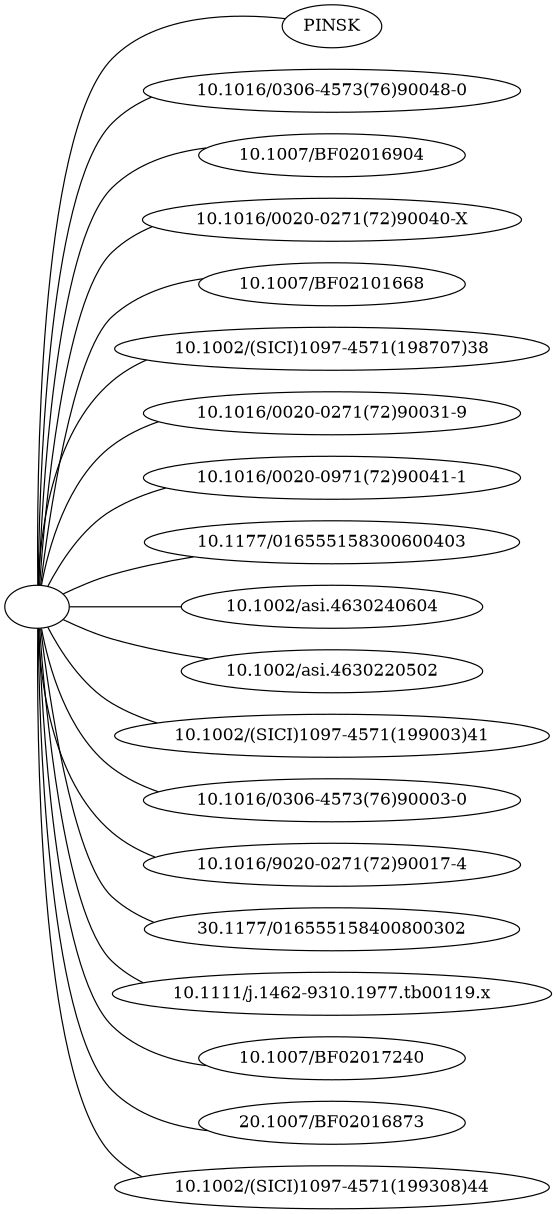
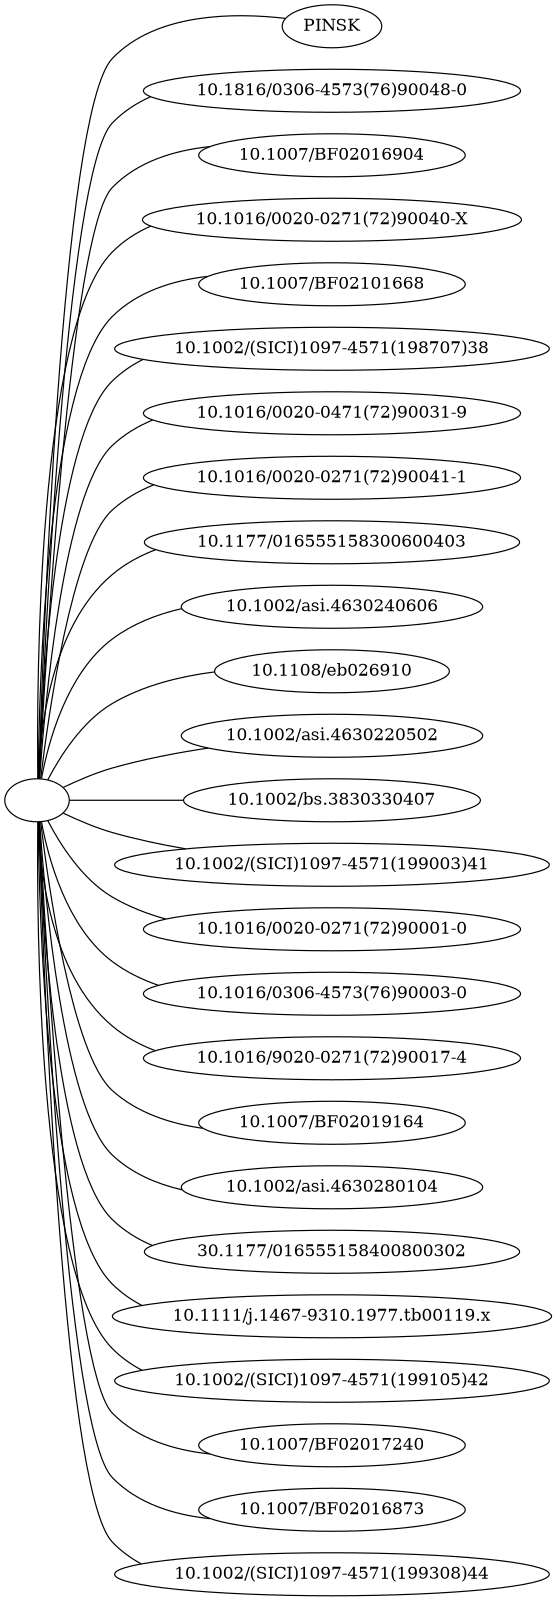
node "10.1016/0306-4573(76)90048-0": label "10.1016/0306-4573(76)90048-0" -> "10.1816/0306-4573(76)90048-0"
node "10.1016/0020-0271(72)90031-9": label "10.1016/0020-0271(72)90031-9" -> "10.1016/0020-0471(72)90031-9"
node "10.1016/0020-0971(72)90041-1": label "10.1016/0020-0971(72)90041-1" -> "10.1016/0020-0271(72)90041-1"
node "10.1002/asi.4630240604": label "10.1002/asi.4630240604" -> "10.1002/asi.4630240606"
node "10.1108/eb026910": added
node "10.1002/bs.3830330407": added
node "10.1016/0020-0271(72)90001-0": added
node "10.1111/j.1462-9310.1977.tb00119.x": label "10.1111/j.1462-9310.1977.tb00119.x" -> "10.1111/j.1467-9310.1977.tb00119.x"
node "10.1007/BF02019164": added
node "20.1007/BF02016873": label "20.1007/BF02016873" -> "10.1007/BF02016873"
node "10.1002/asi.4630280104": added
node "10.1002/(SICI)1097-4571(199105)42": added
